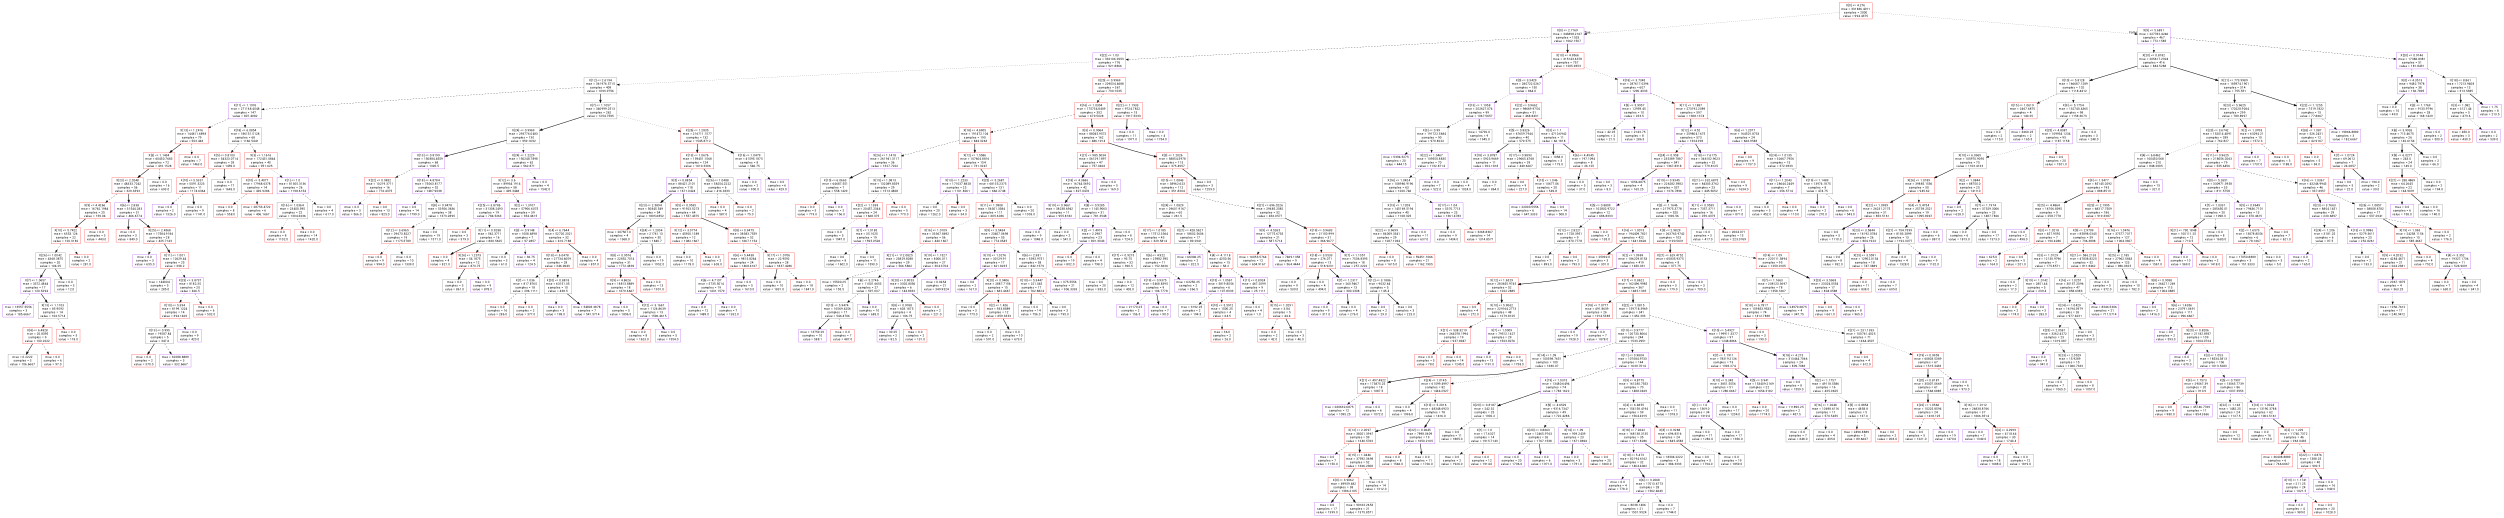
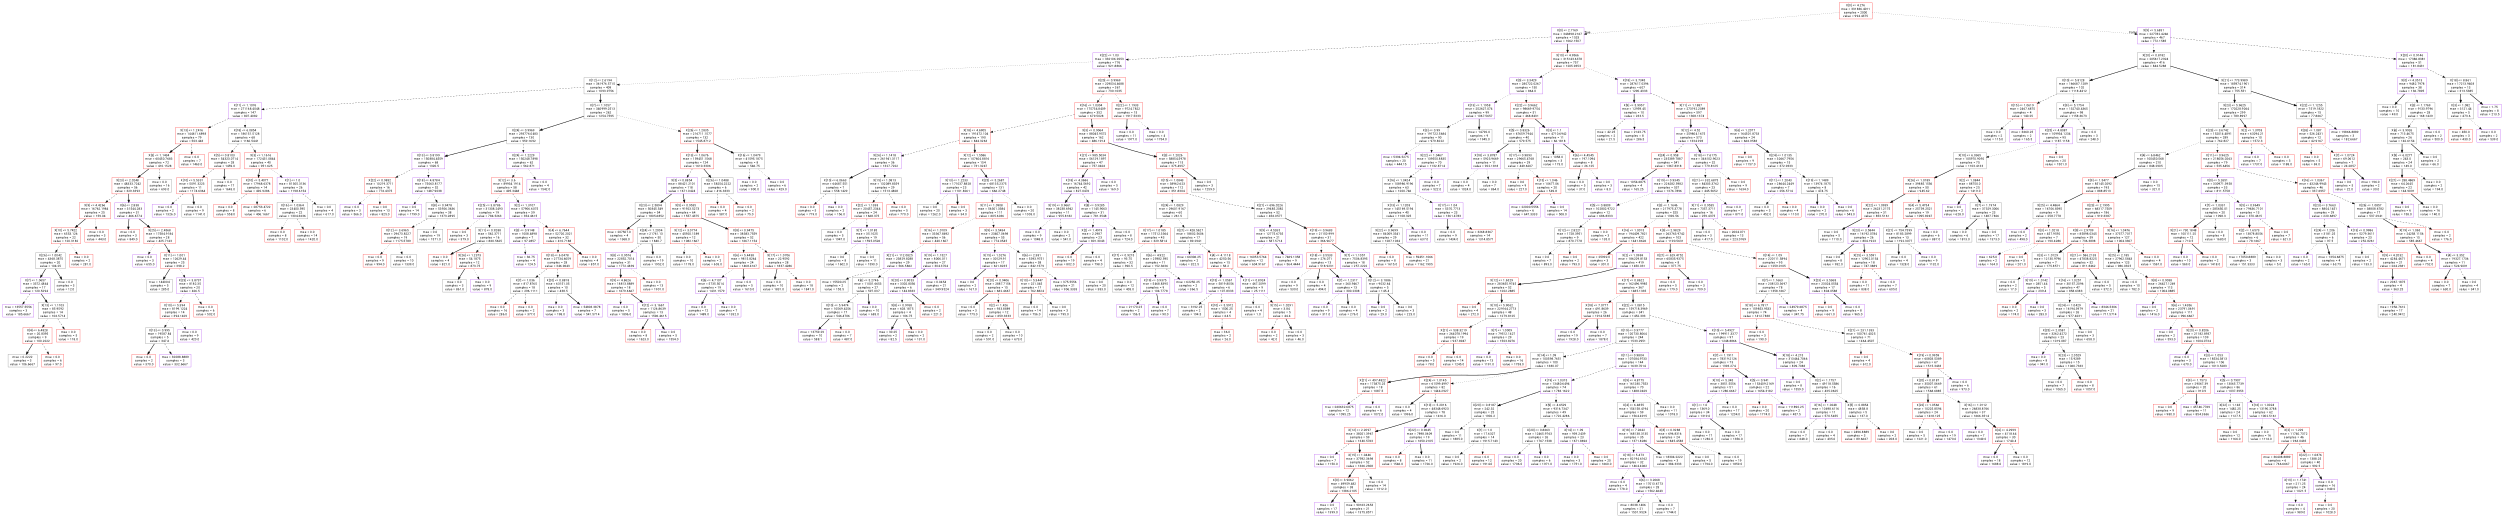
node "mse = 0.0 samples = 3 value = 61.0": removed
node "mse = 1354.6875 samples = 4 value = 63.75": added
edge "X[13] <= 1.1741 mse = 211.25 samples = 24 value = 1021.5" -> "mse = 0.0 samples = 20 value = 1028.0": now "mse = 0.0 samples = 16 value = 949.0" -> "mse = 0.0 samples = 20 value = 1028.0"
